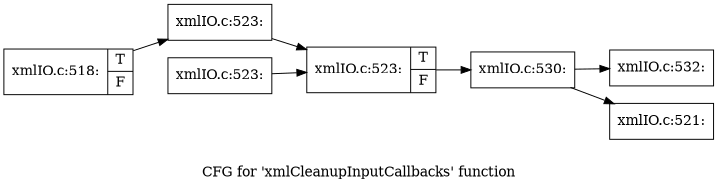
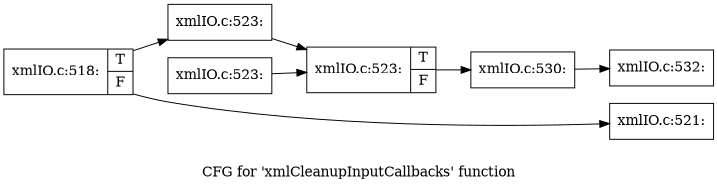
edge "xmlIO.c:530:" -> "xmlIO.c:521:": now "xmlIO.c:518:" -> "xmlIO.c:521:"
